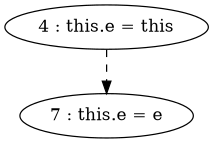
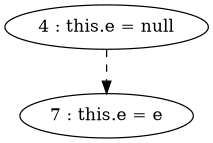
node "4 : this.e = this": label "4 : this.e = this" -> "4 : this.e = null"
